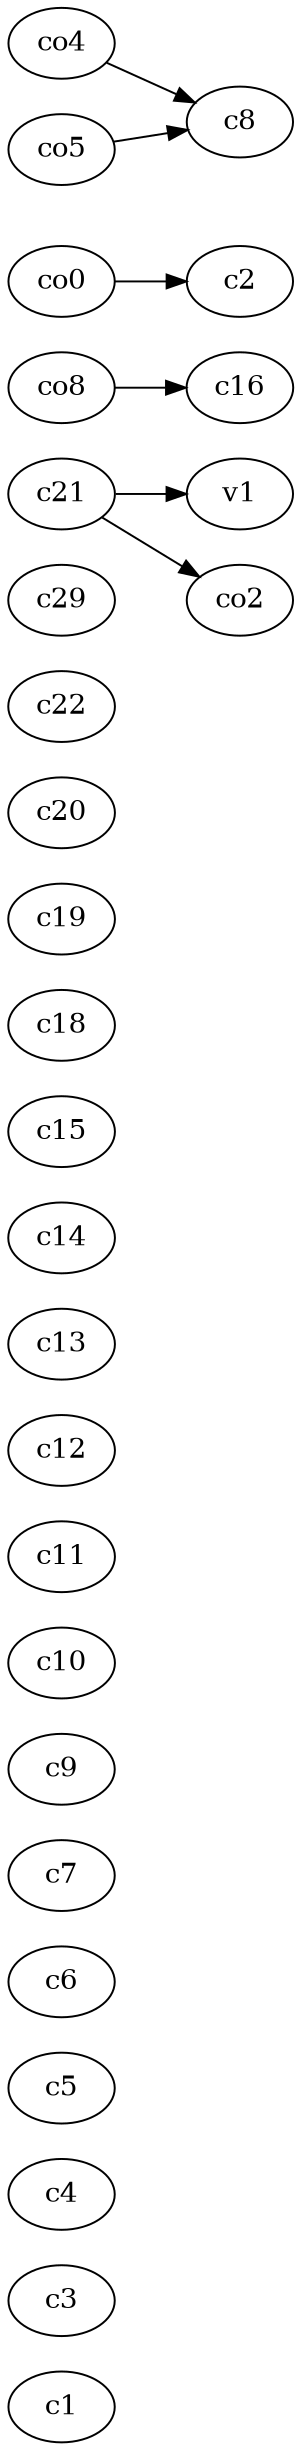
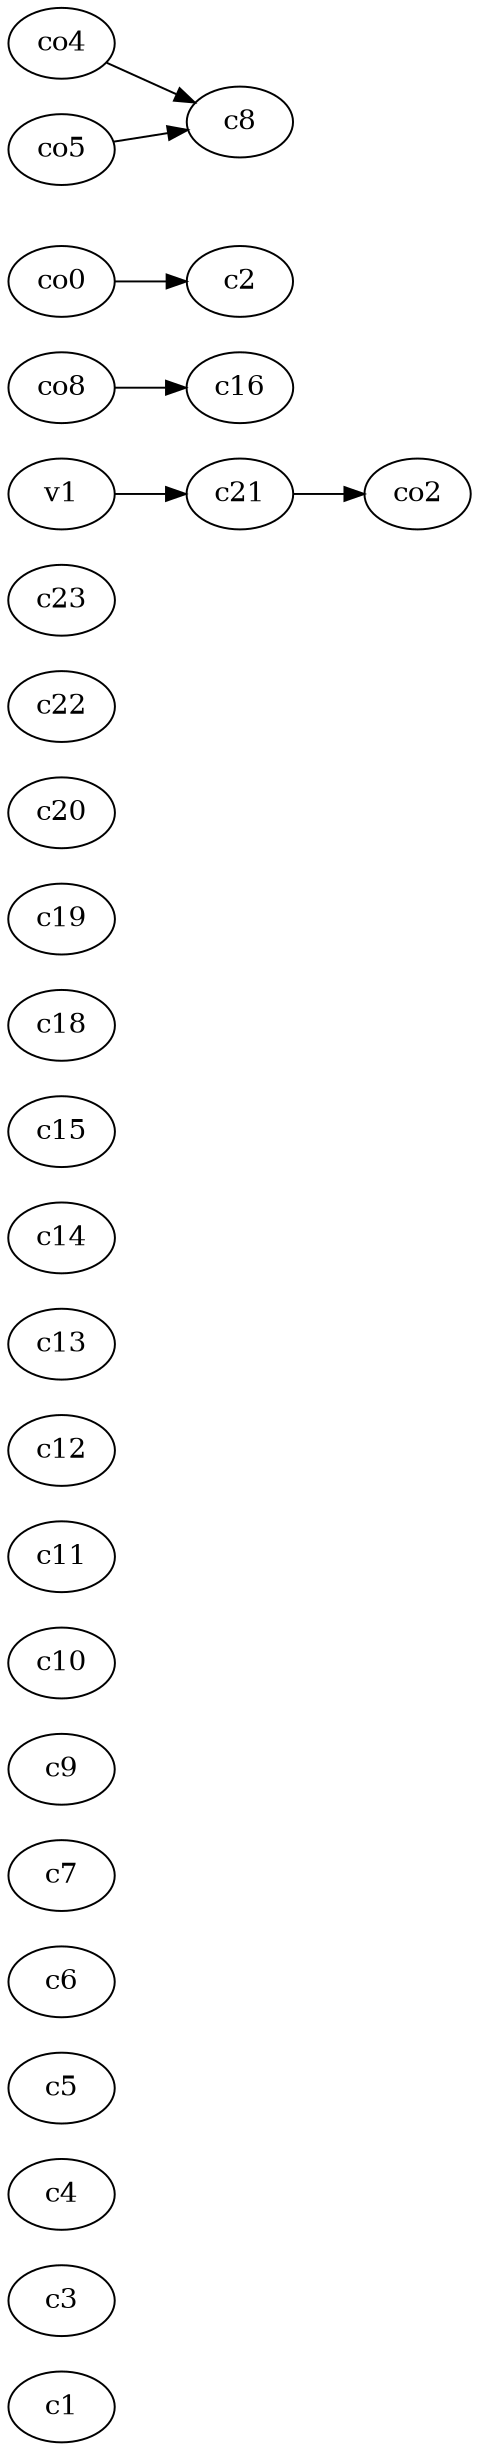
edge "c21" -> "v1": reversed
node "c29": label "c29" -> "c23"
